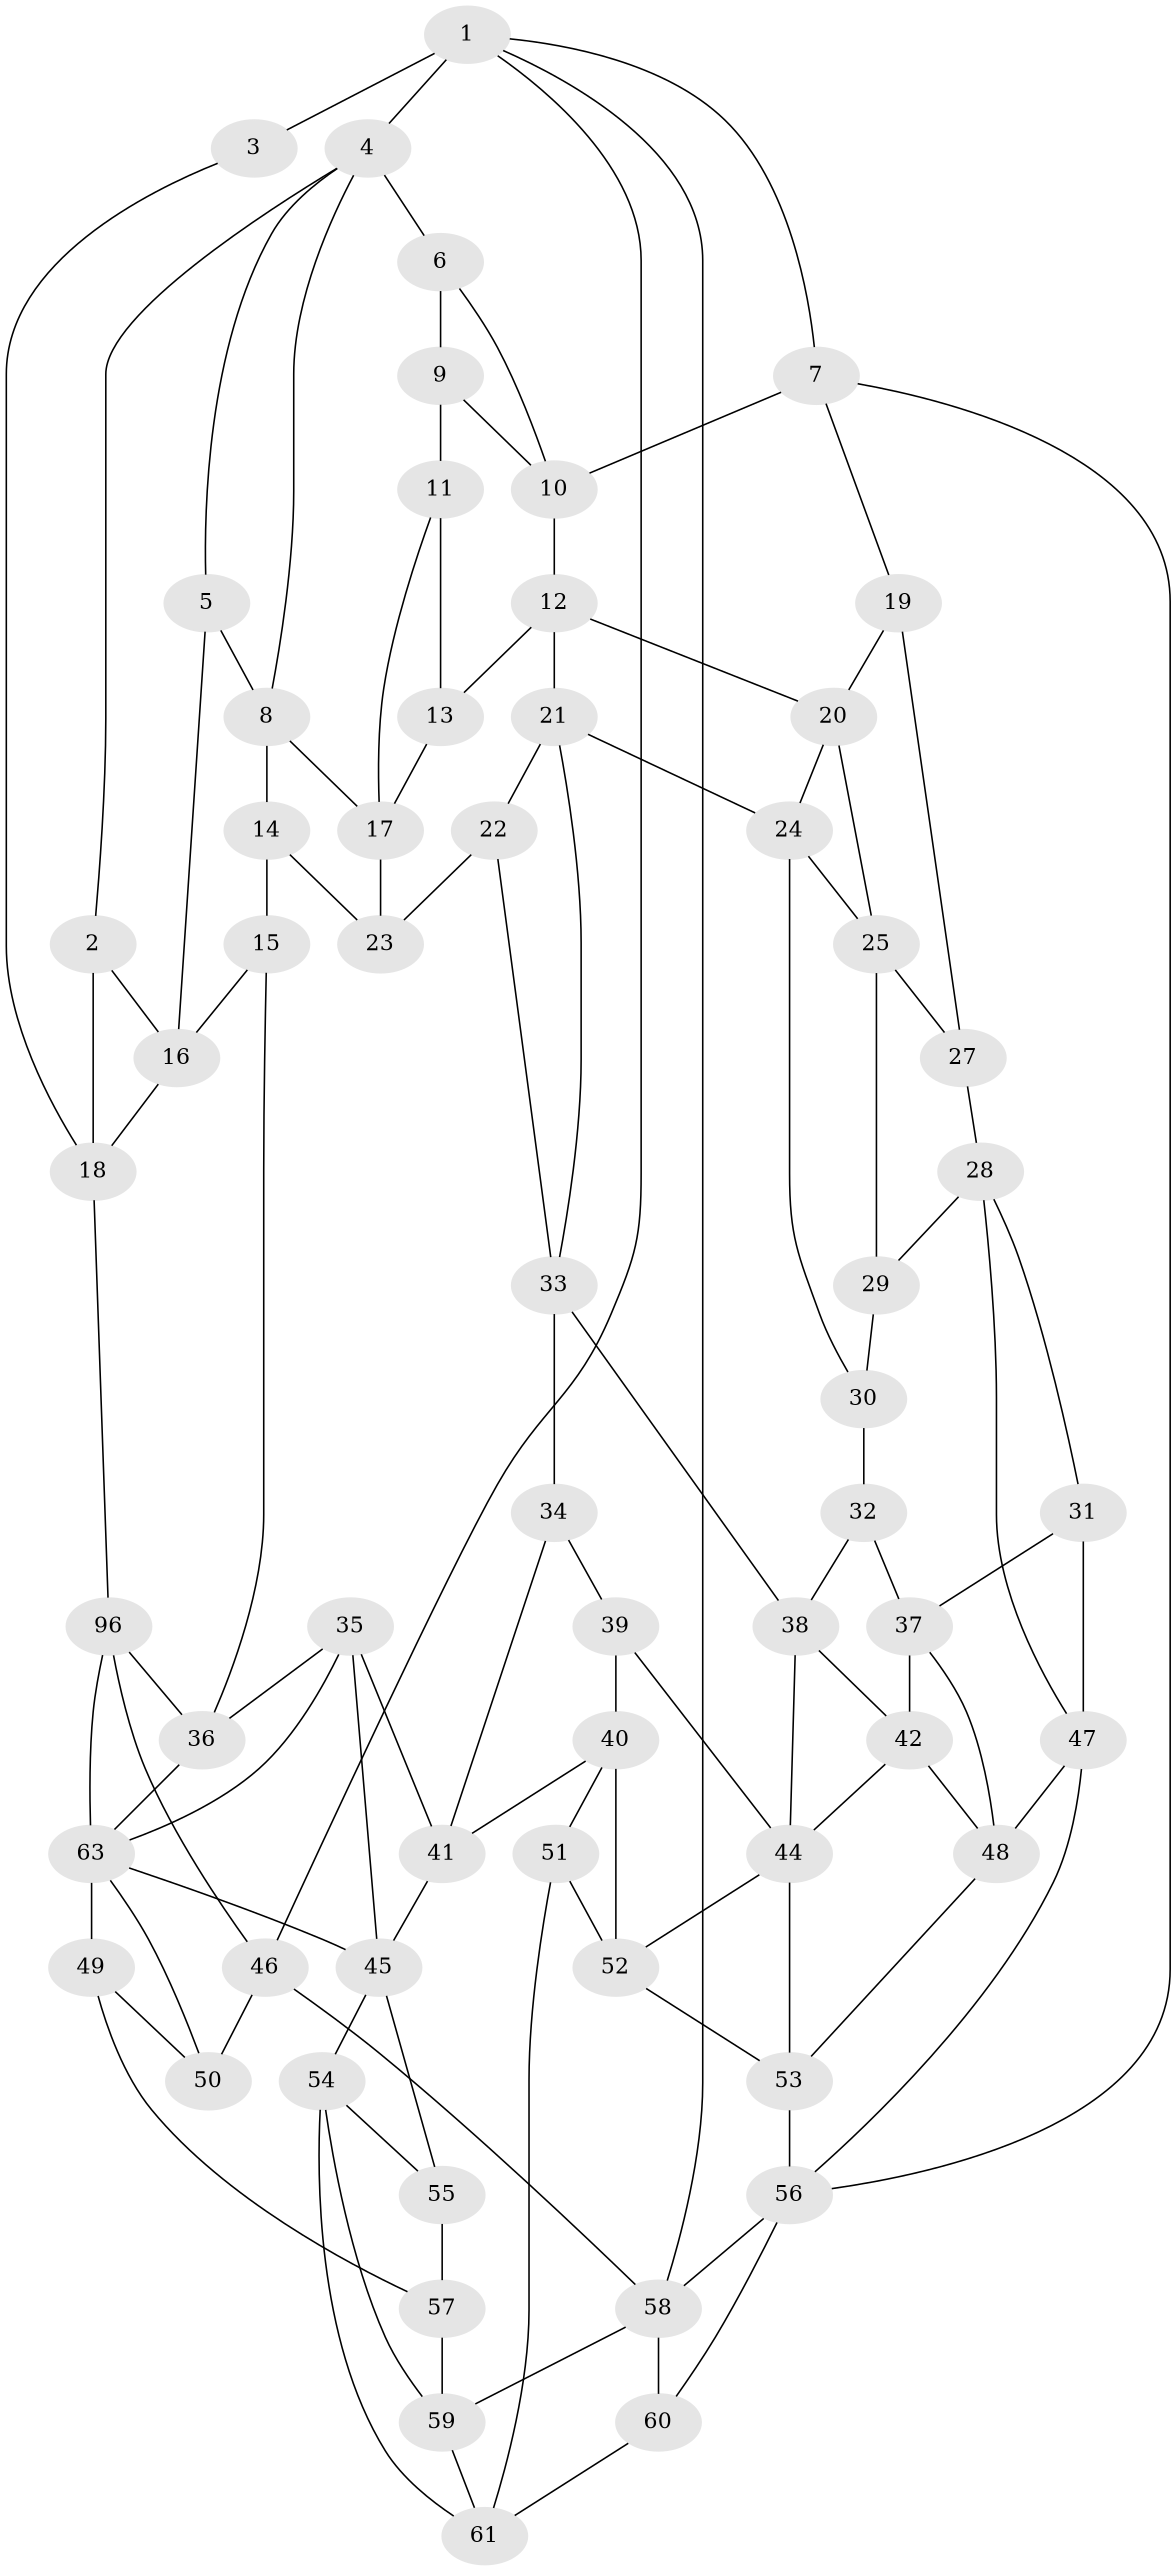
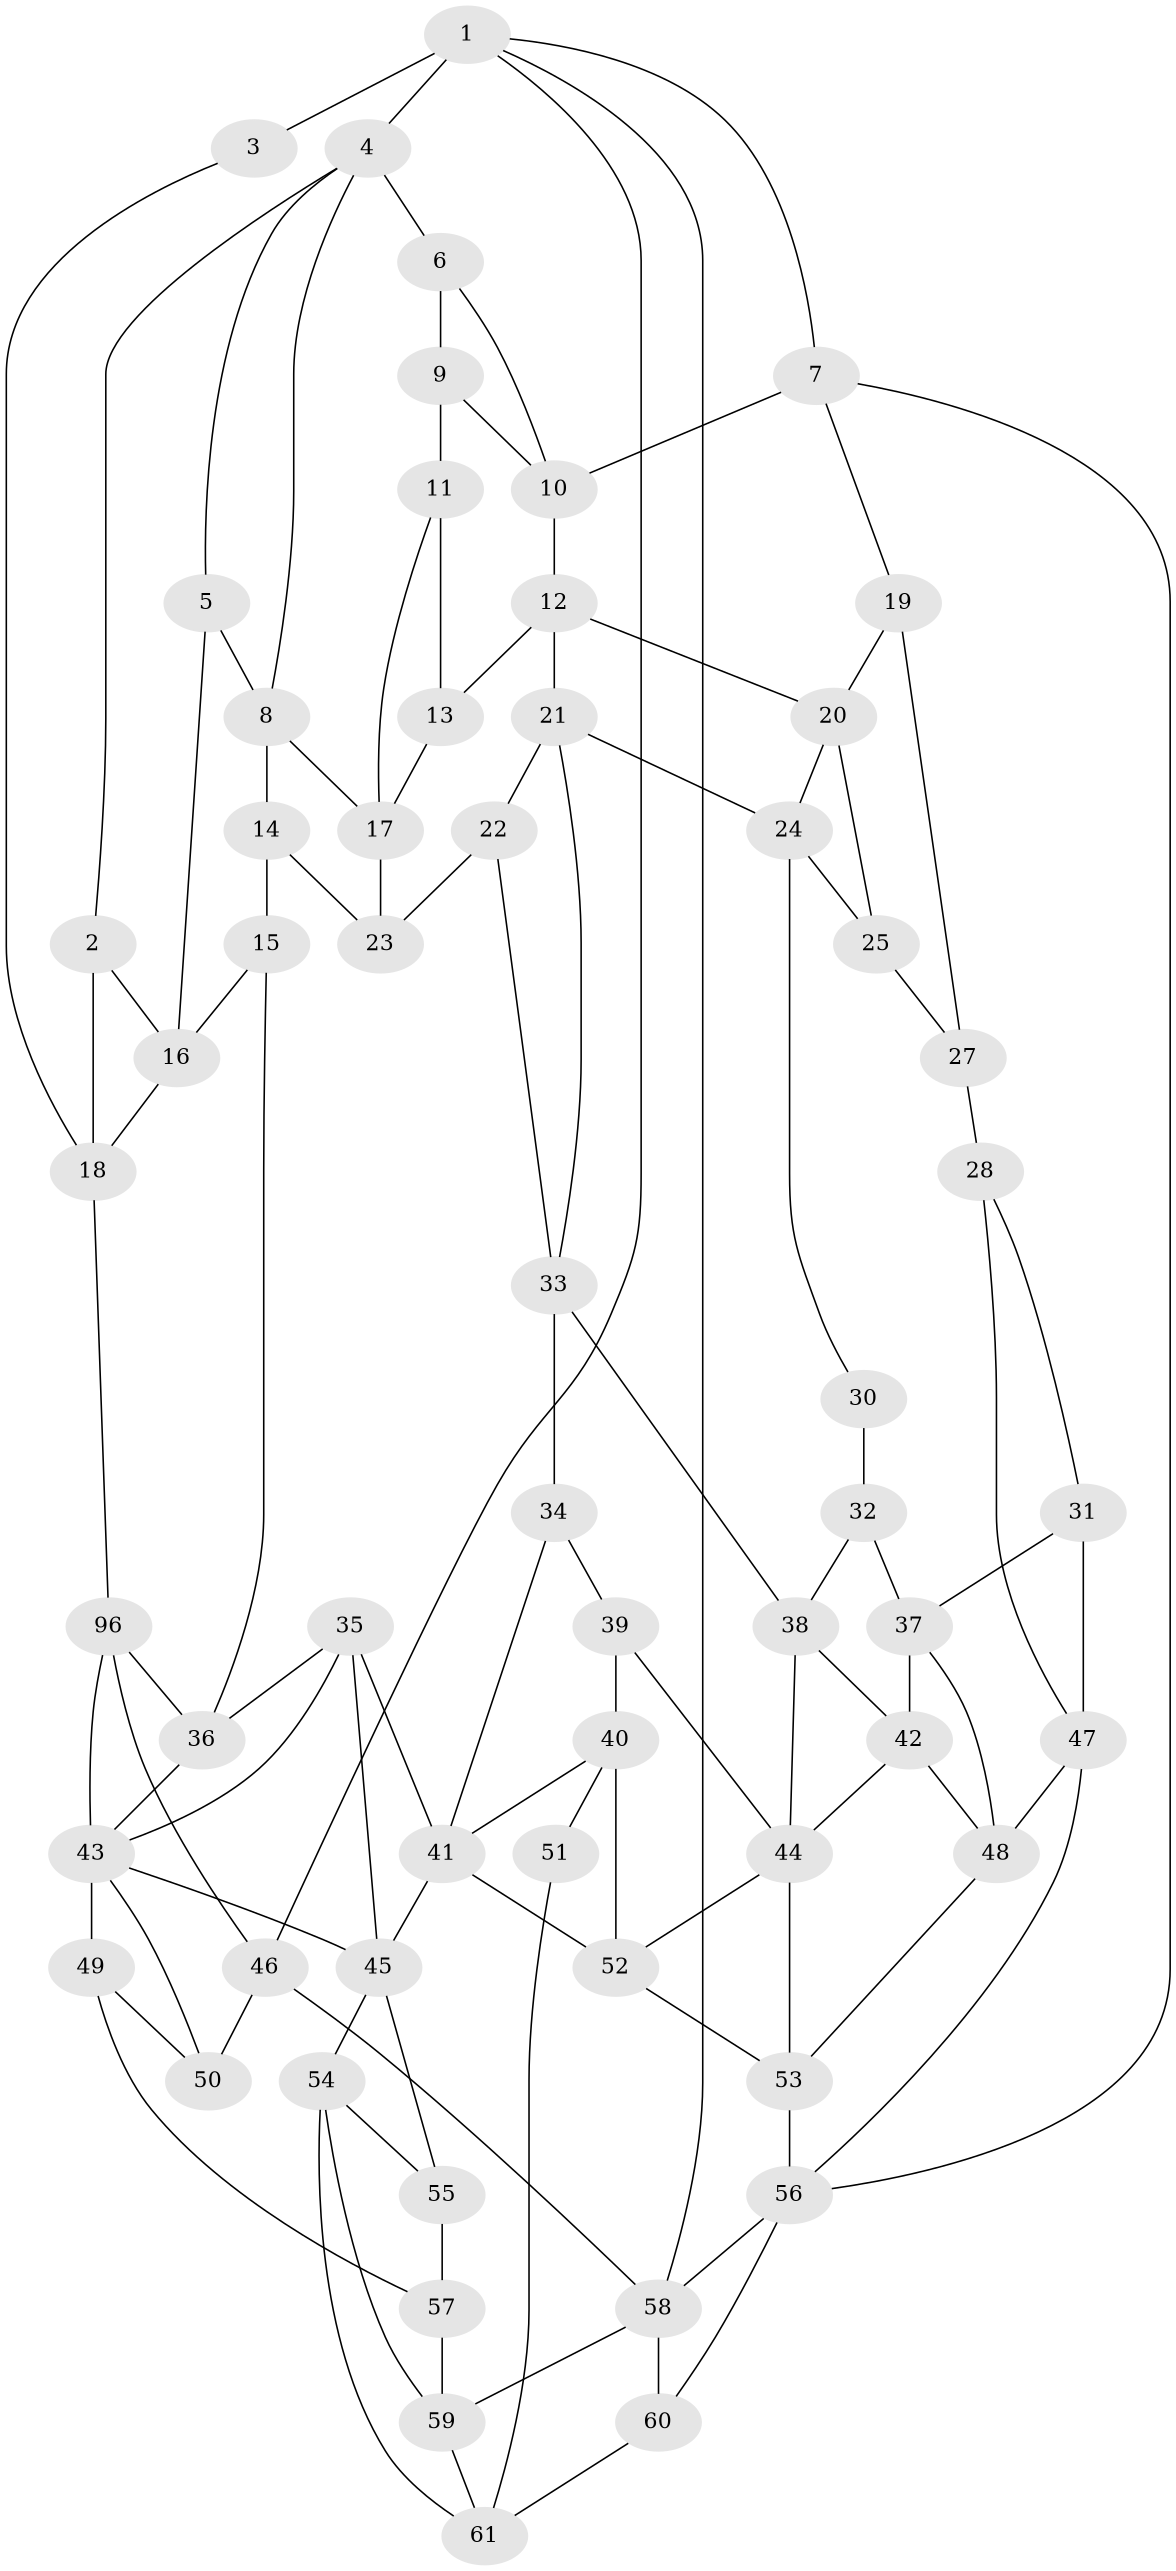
node "29": removed
node "63": label "63" -> "43"
edge "51" -- "52": now "41" -- "52"
